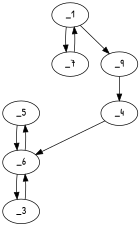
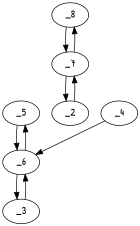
node "_1": label "_1" -> "_8"
node "_9": removed
node "_2": added
